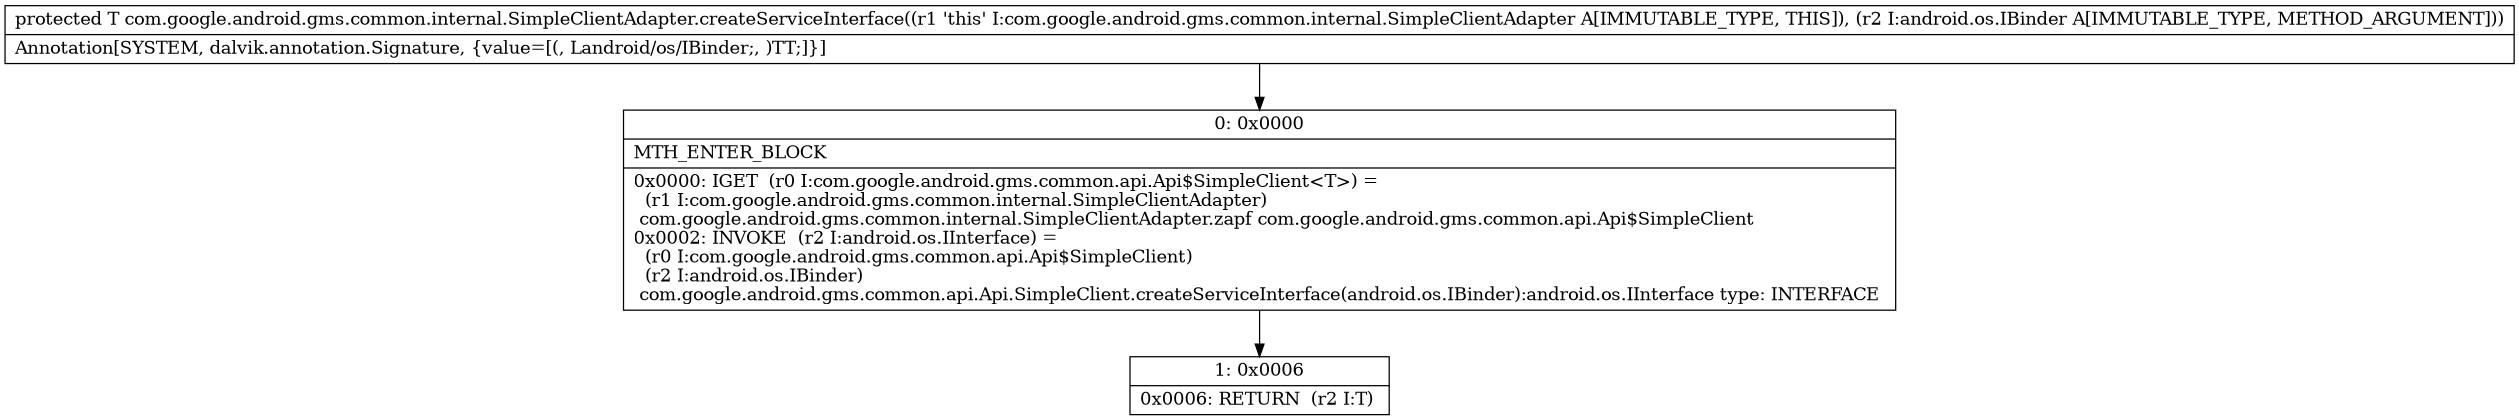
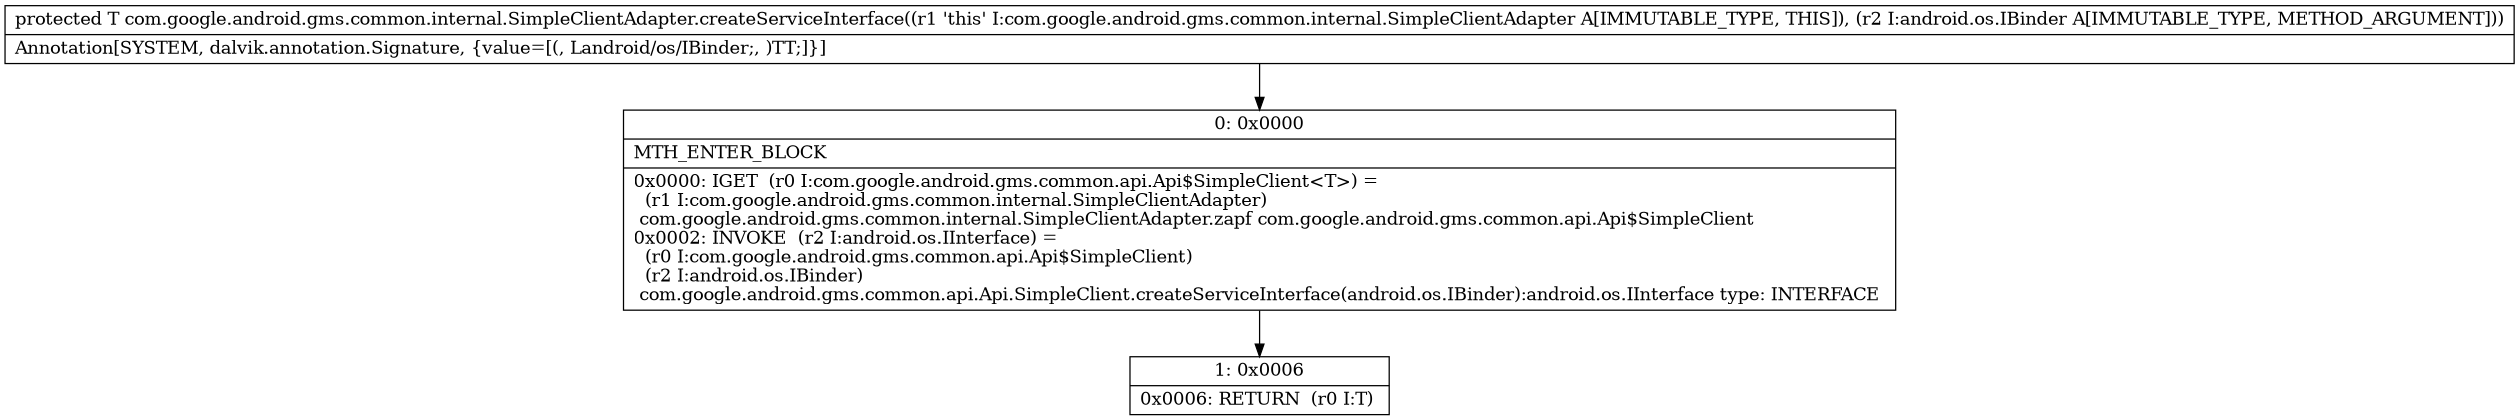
node "1: 0x0006": text "0x0006: RETURN  (r2 I:T)" -> "0x0006: RETURN  (r0 I:T)"
